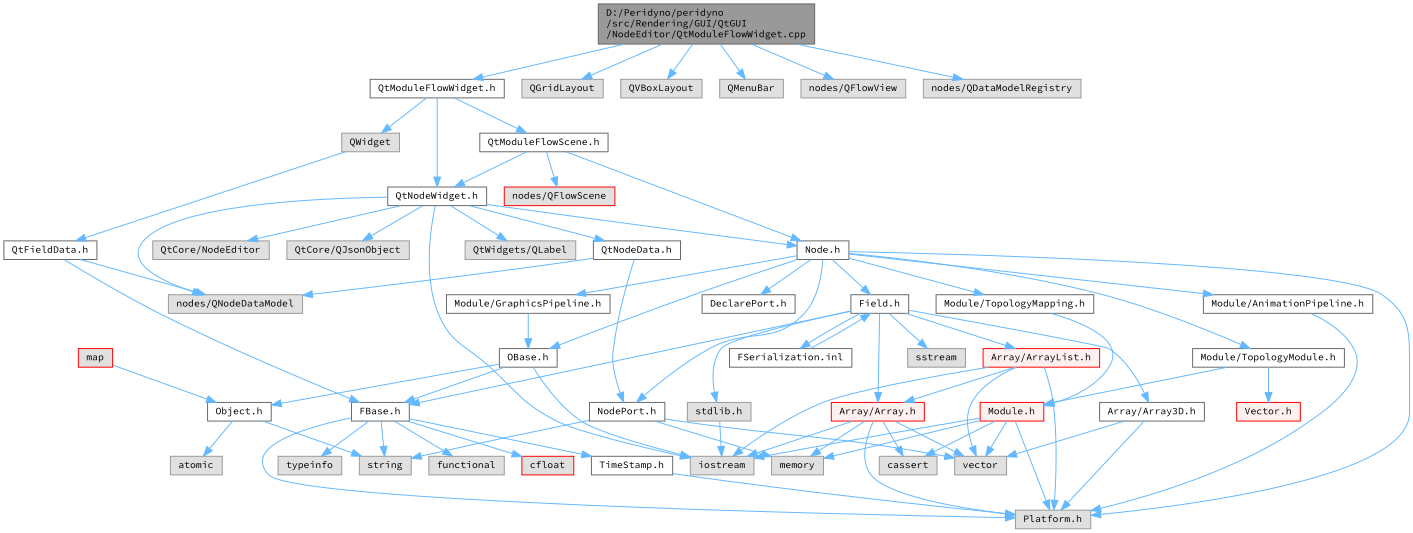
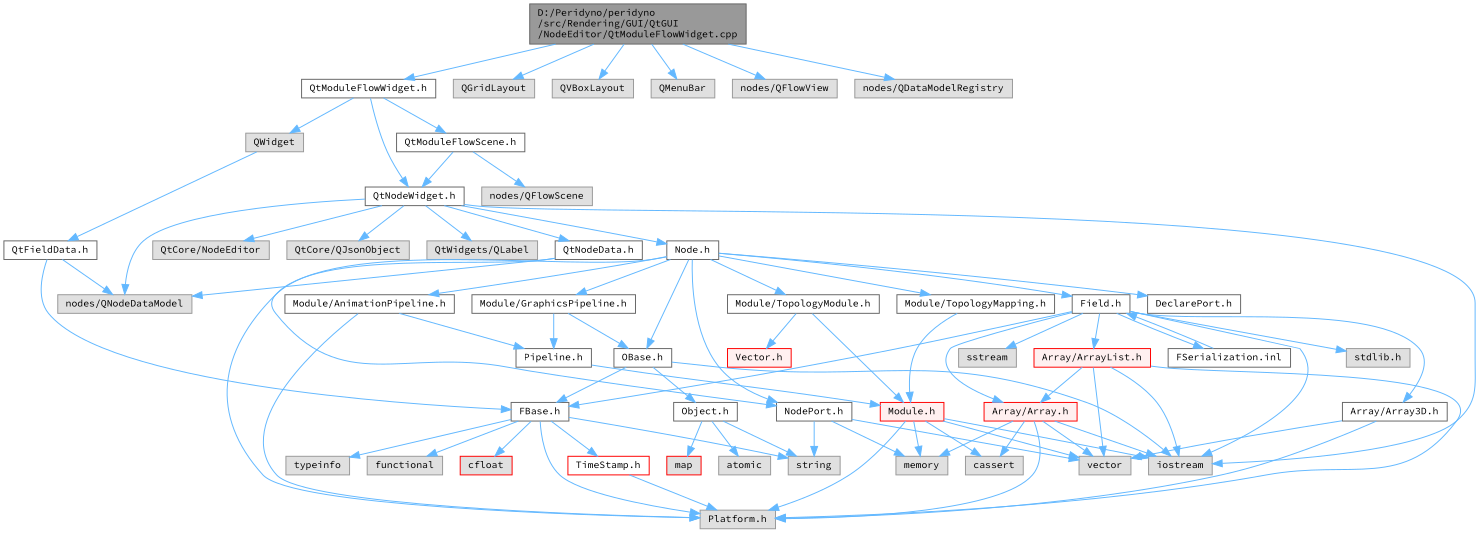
edge "QtModuleFlowScene.h" -> "Node.h": removed
node "nodes/QFlowScene": color red -> grey60
node "Pipeline.h": added
edge "map" -> "Object.h": reversed
edge "stdlib.h" -> "iostream": now "Field.h" -> "iostream"
node "TimeStamp.h": color grey40 -> red
